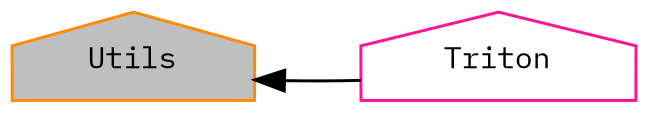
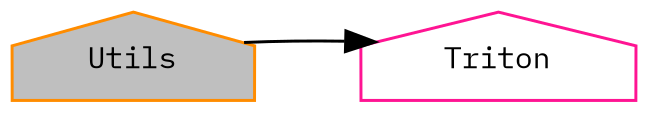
edge "Triton" -> "Utils": reversed
